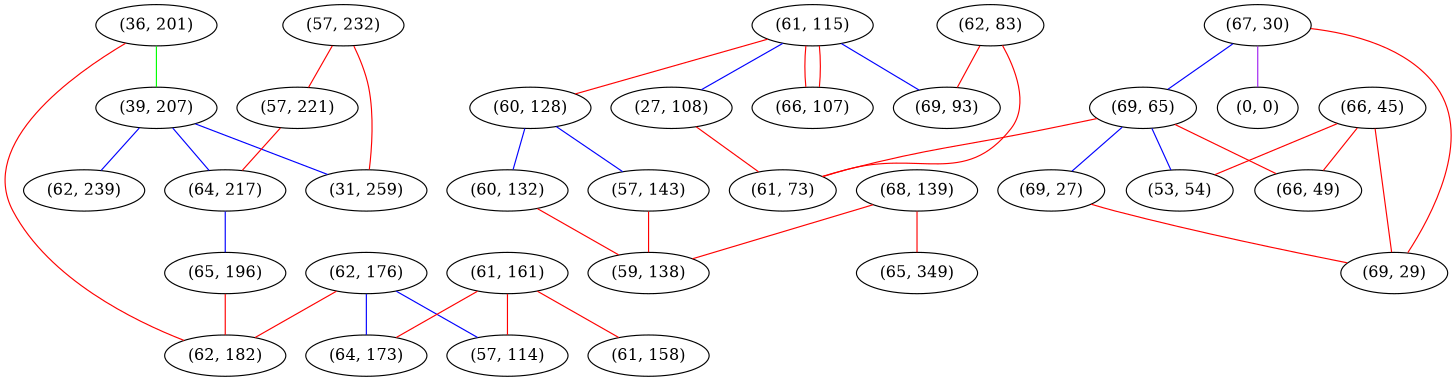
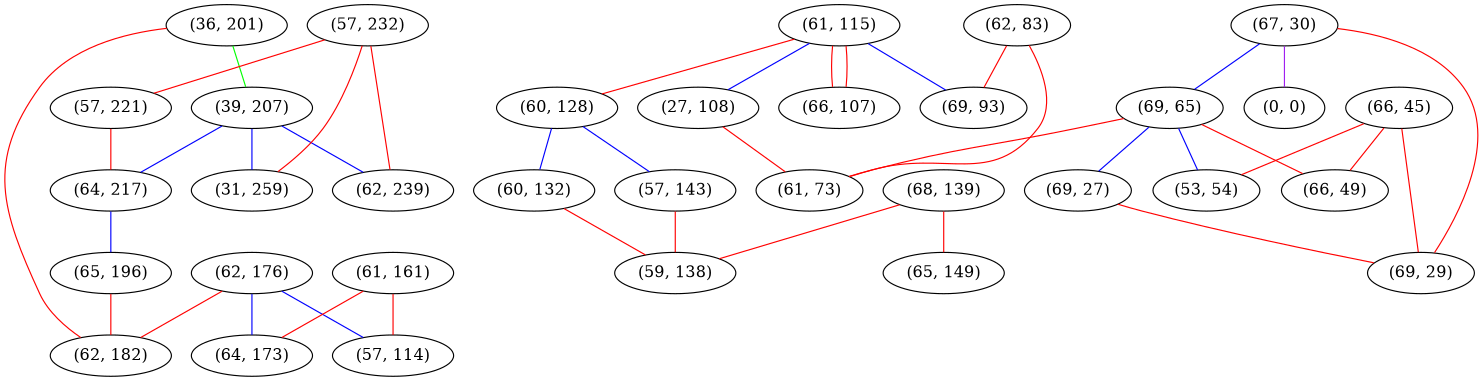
edge "(57, 232)" -- "(62, 239)": added
node "(65, 349)": label "(65, 349)" -> "(65, 149)"
node "(61, 158)": removed
